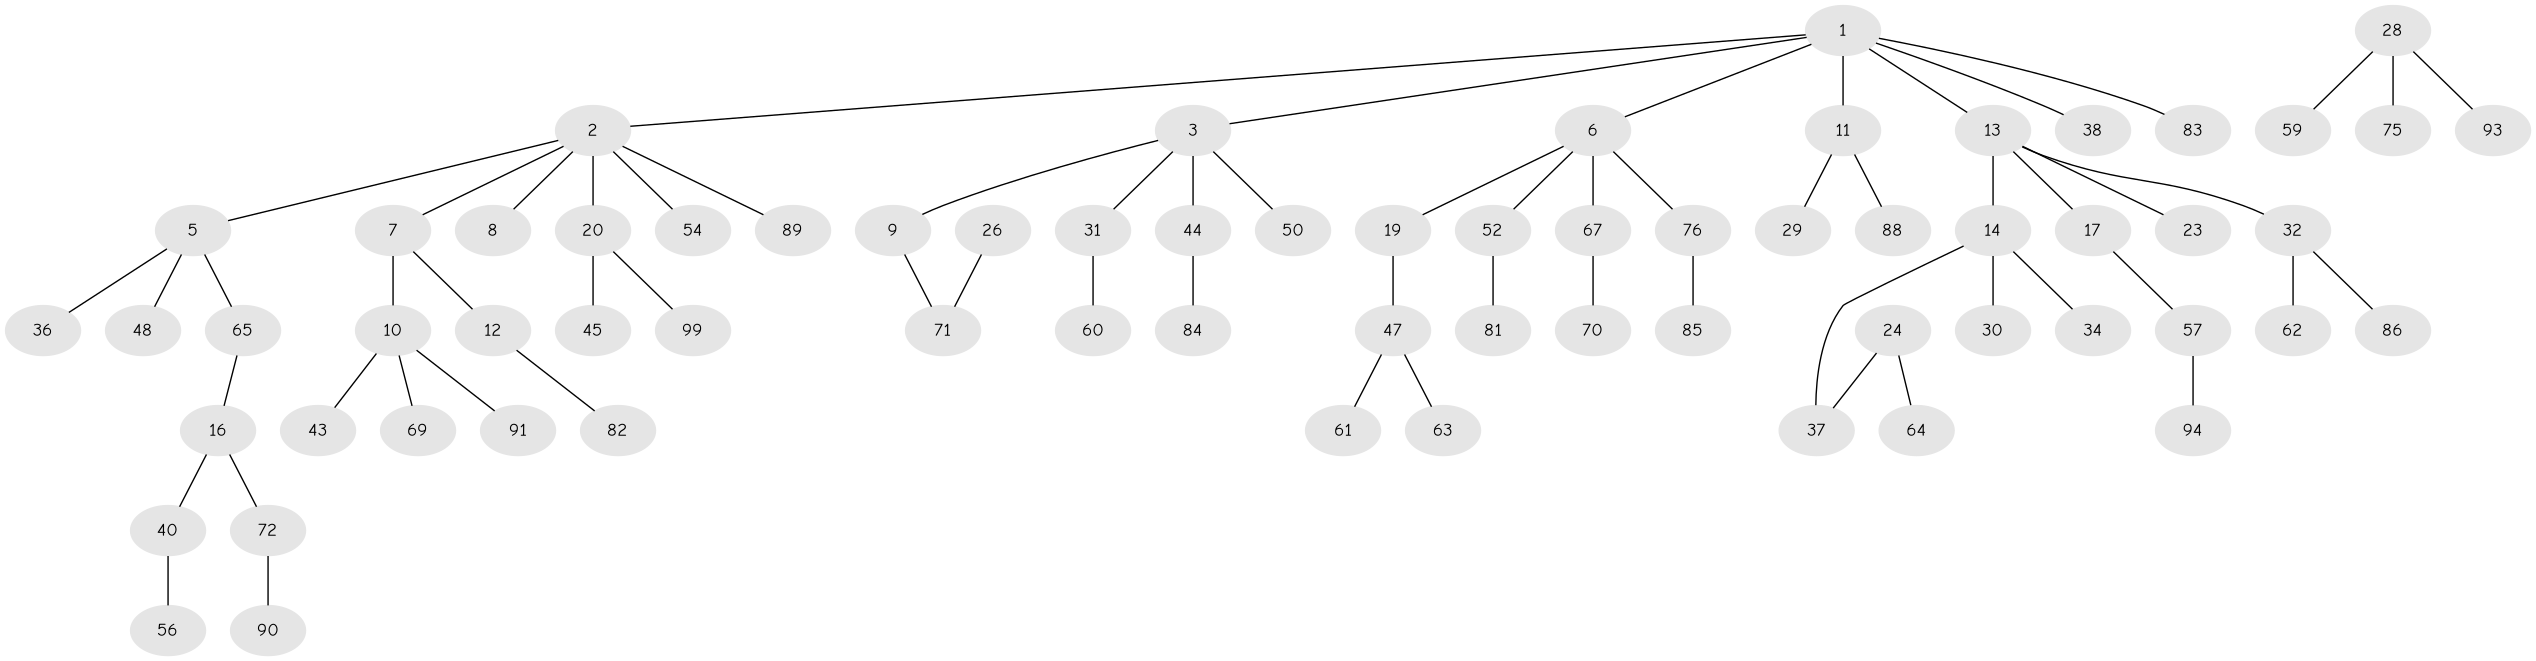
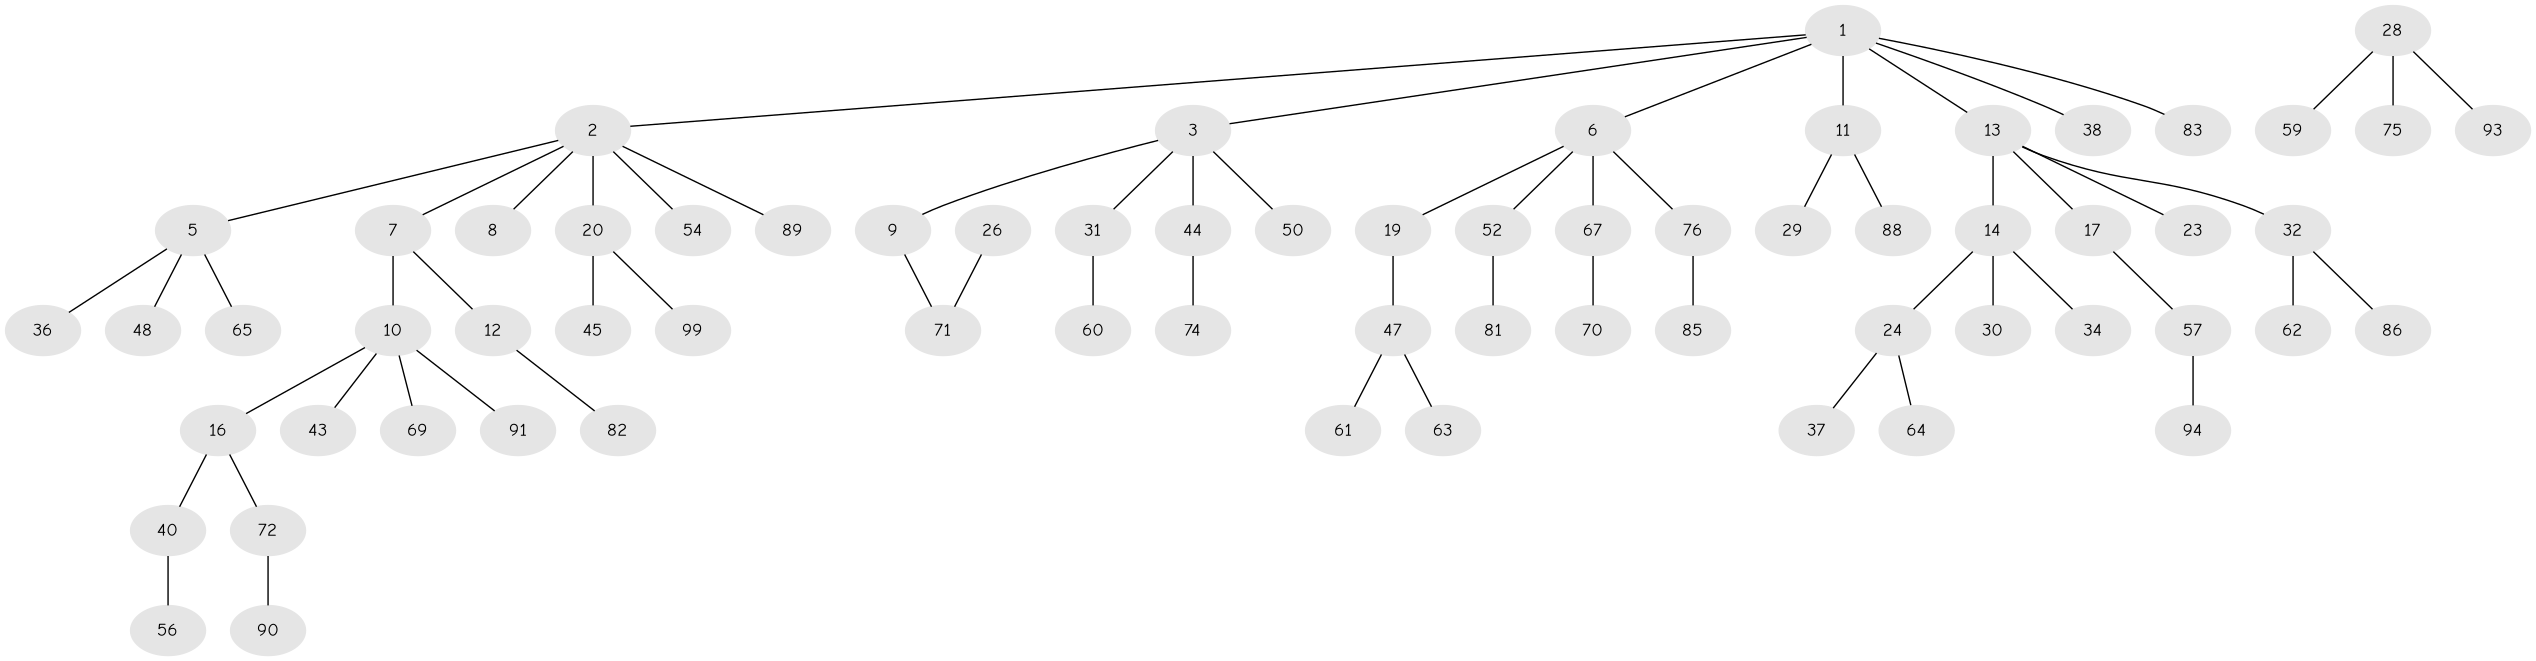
edge "14" -- "37": now "14" -- "24"
node "84": label "84" -> "74"
edge "65" -- "16": now "10" -- "16"
